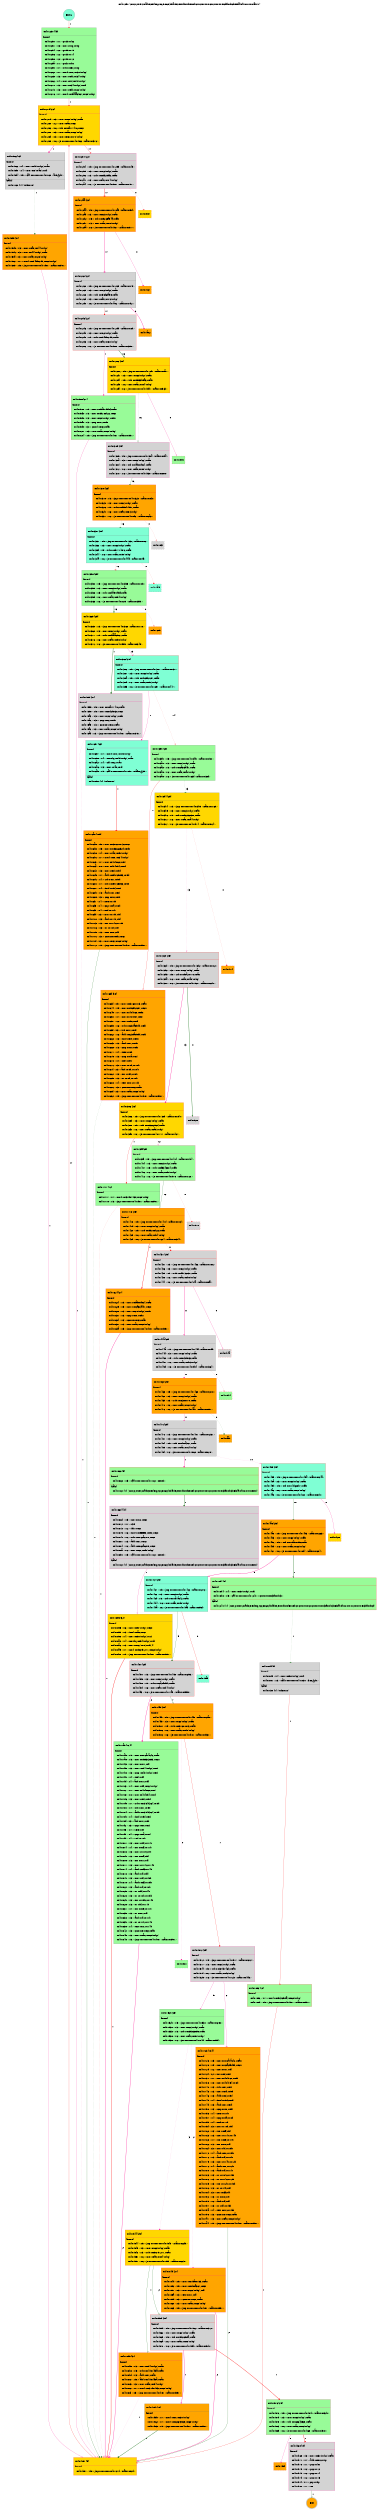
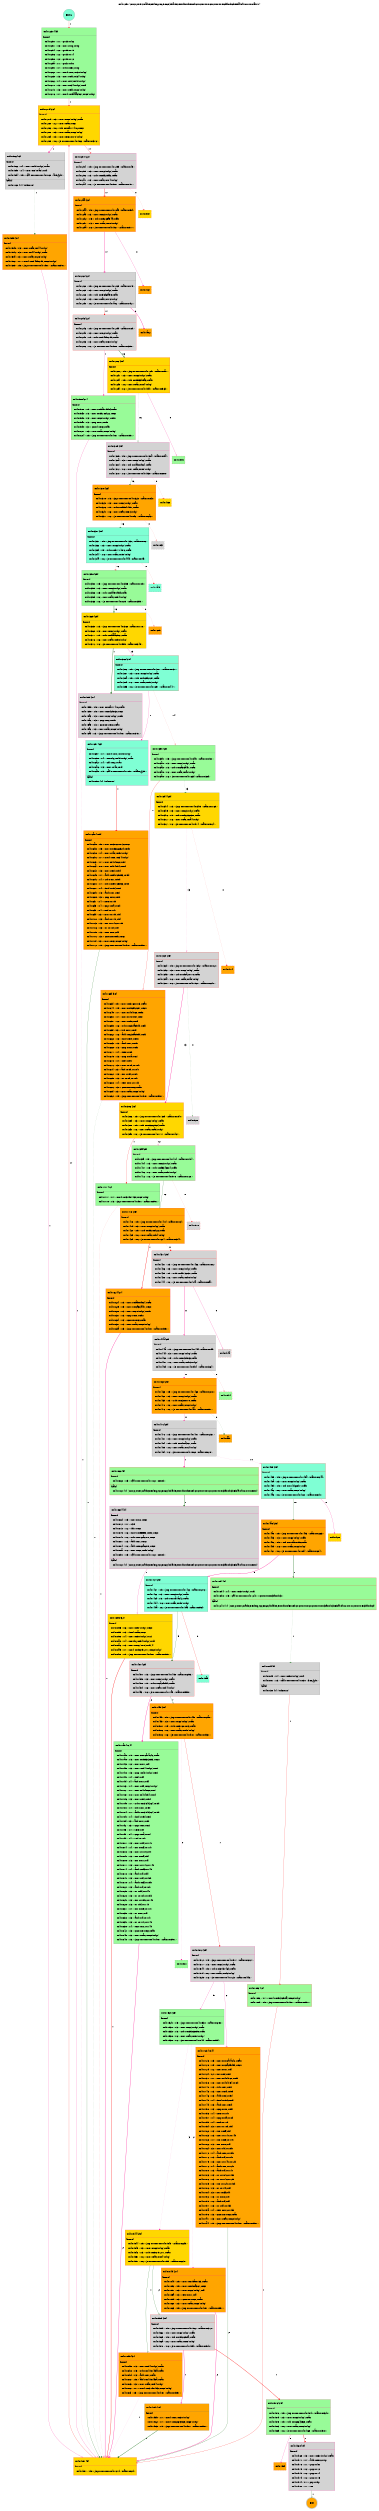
node "0x401b3e": added
edge "0x4013cd [25]" -> "0x401920": style bold -> dotted
